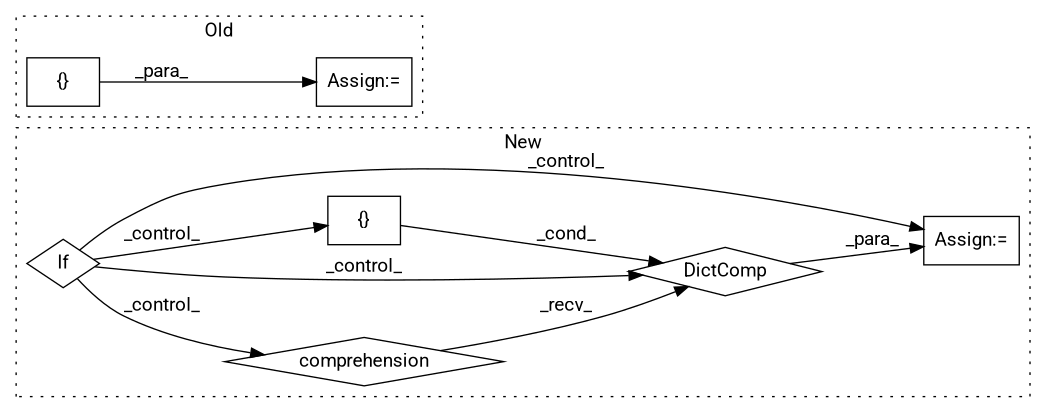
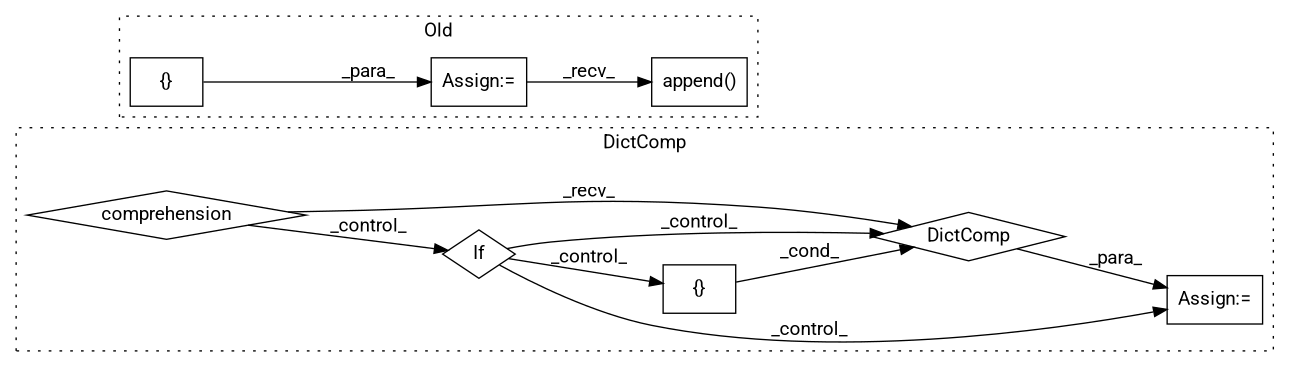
node "append()": added
cluster "New": label "New" -> "DictComp"
edge "If" -> "comprehension": reversed
